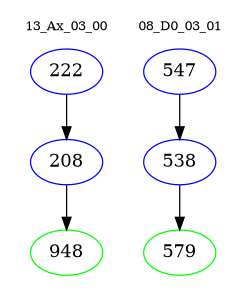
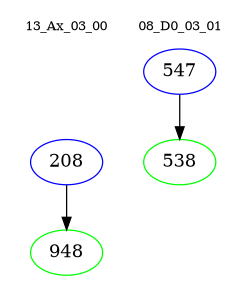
node "222": removed
node "538": color blue -> green
node "579": removed
